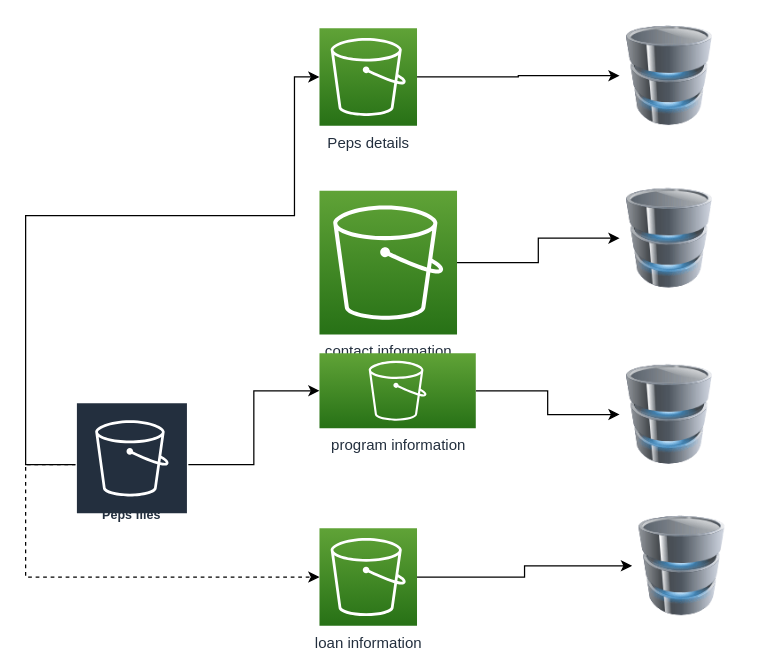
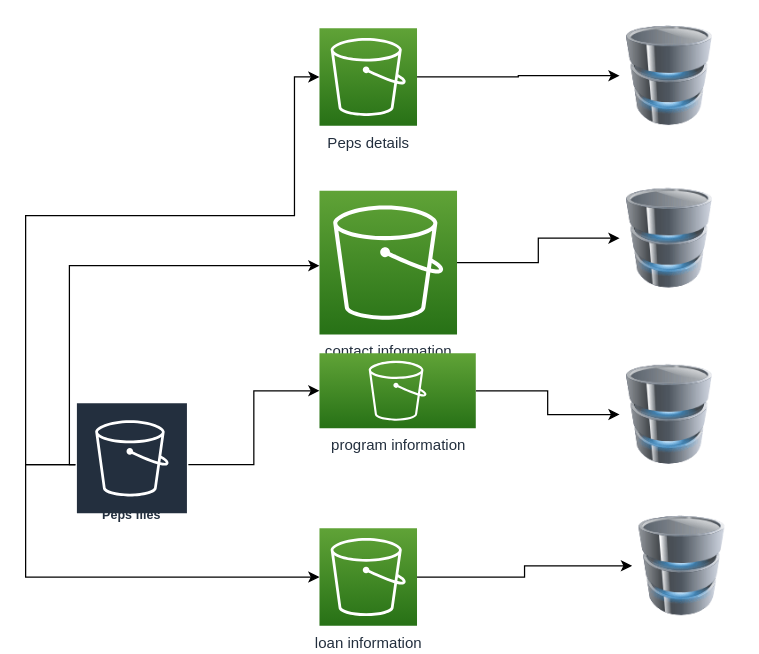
edge "Peps files" -> "contact information": added
edge "Peps files" -> "loan information": style dashed -> solid
